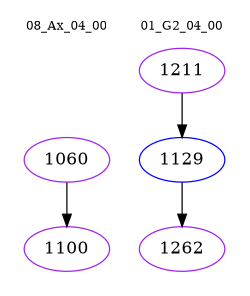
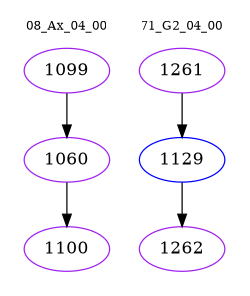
cluster "01_G2_04_00": label "01_G2_04_00" -> "71_G2_04_00"
node "1099": added
node "1211": label "1211" -> "1261"
